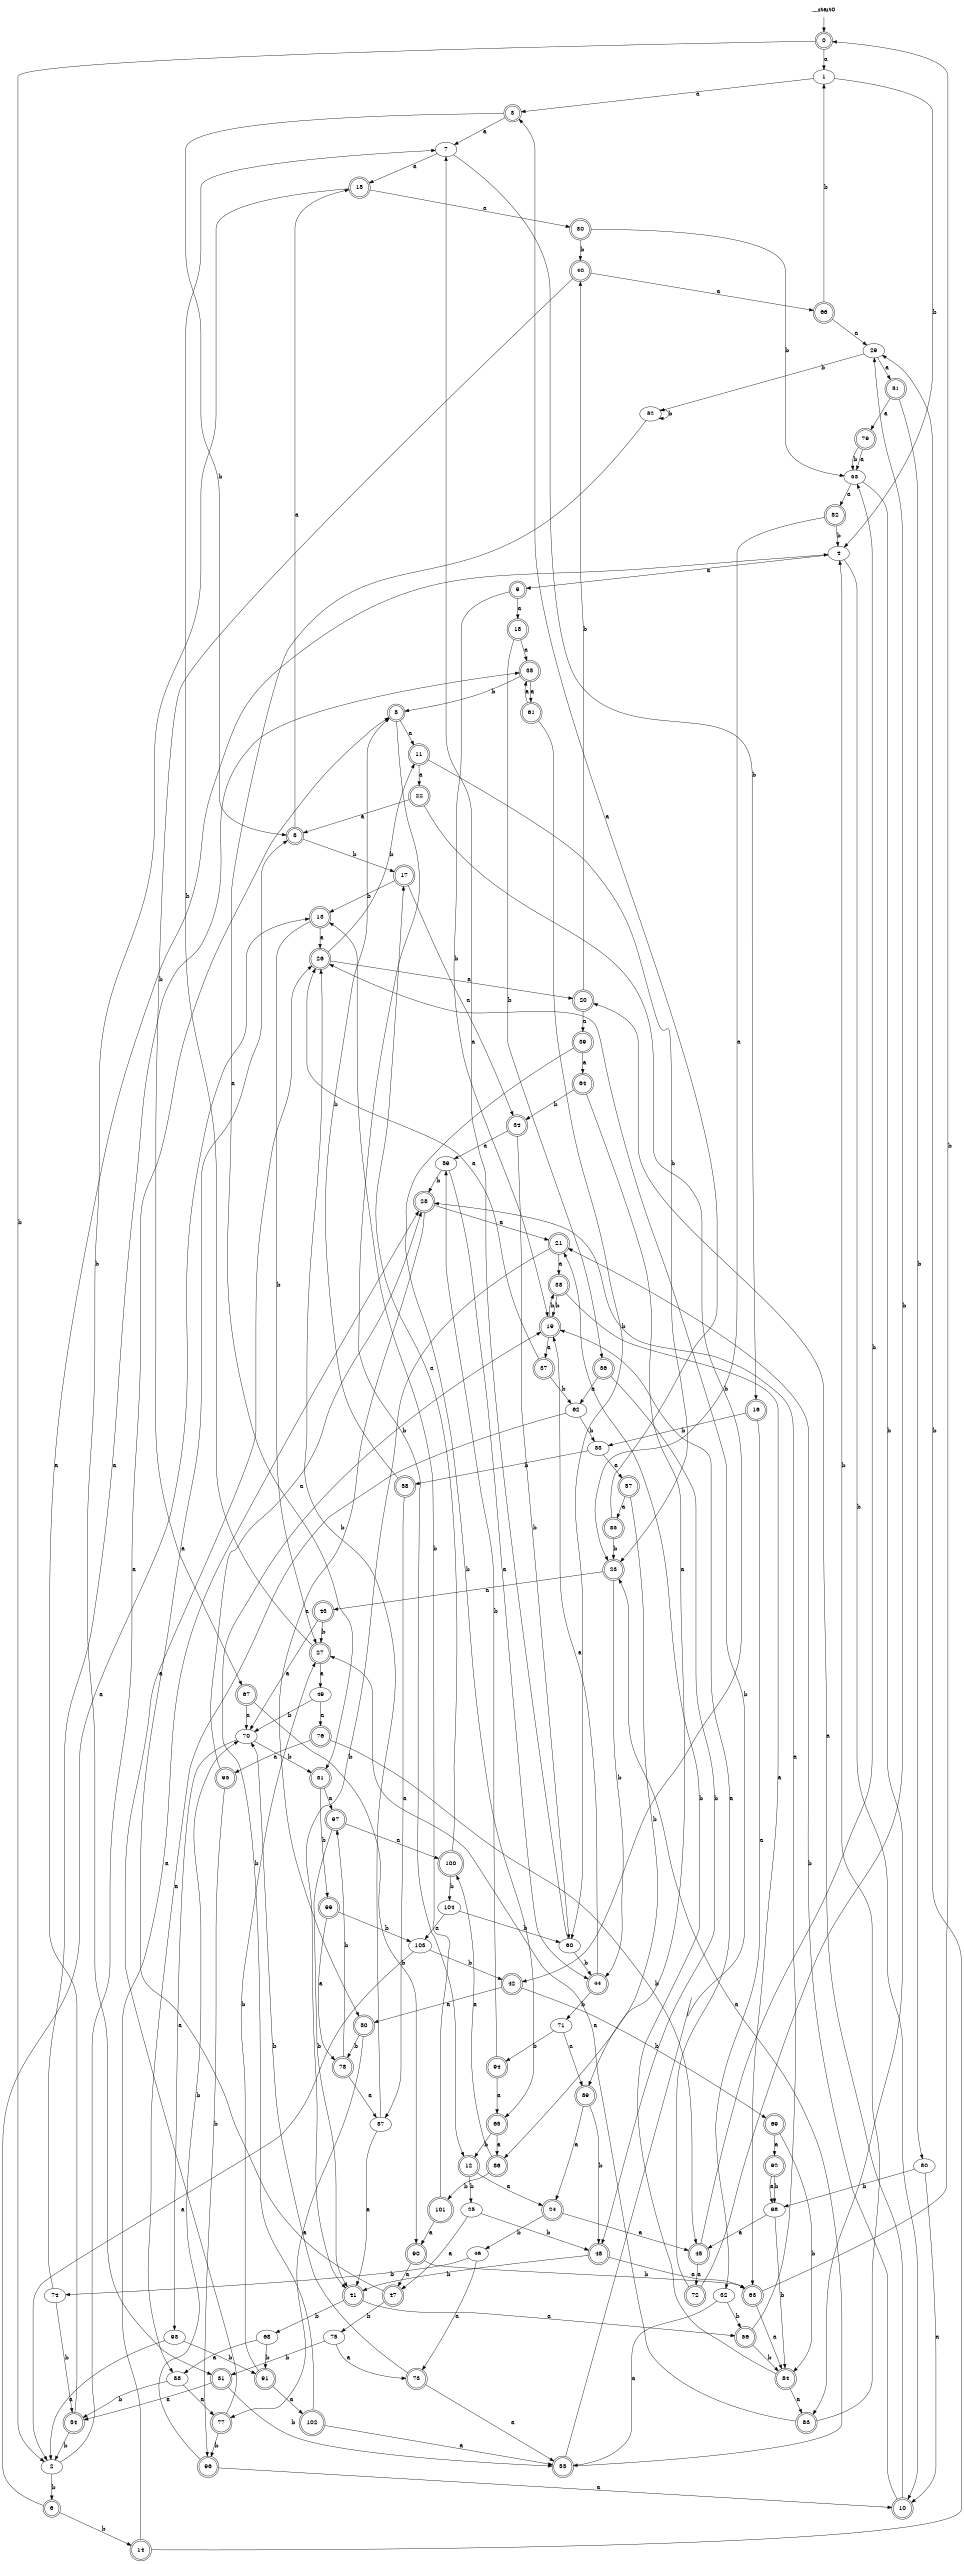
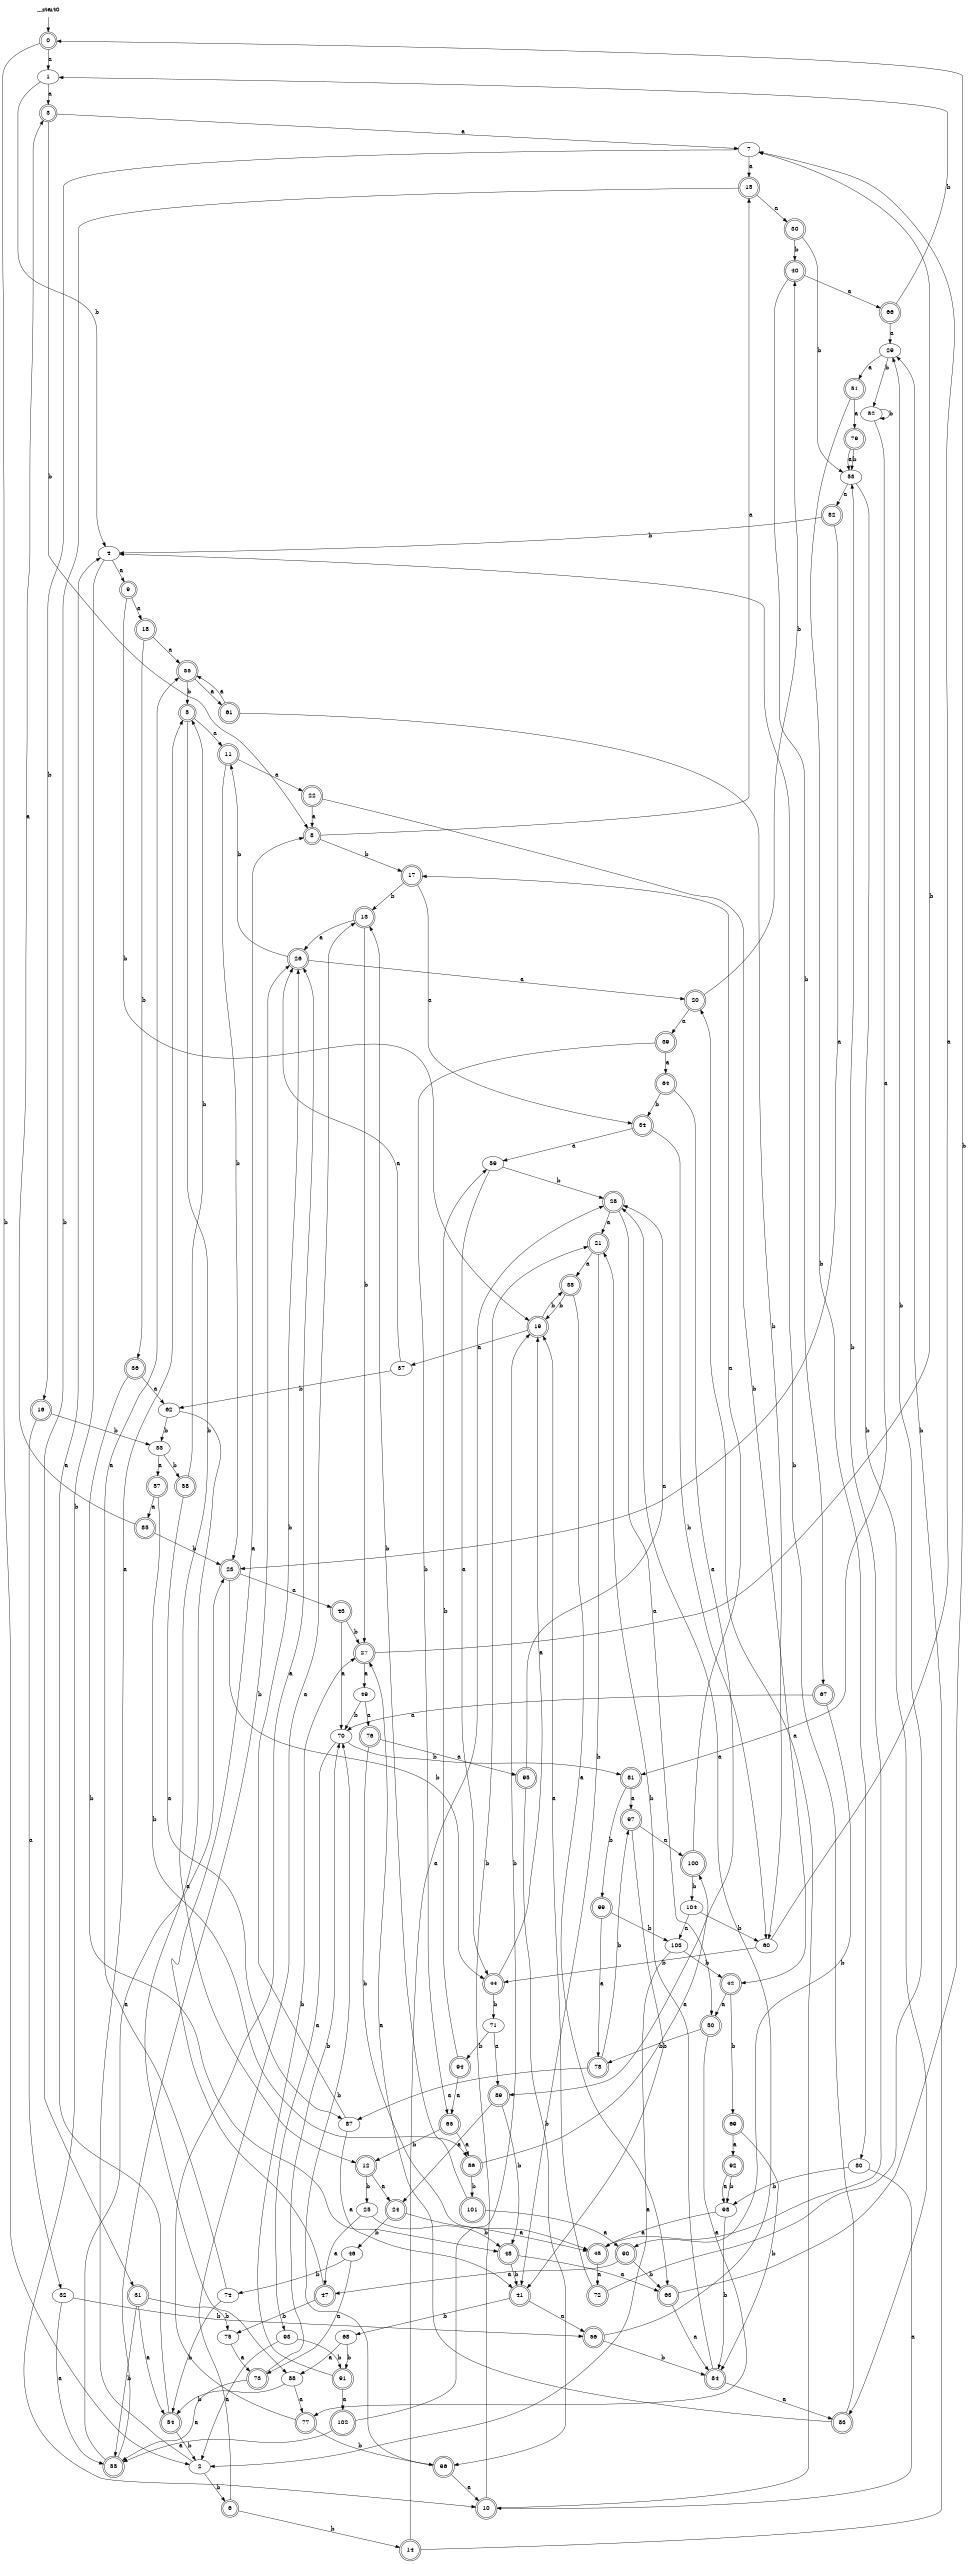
node "37": shape doublecircle -> ellipse
edge "75" -> "31": reversed
